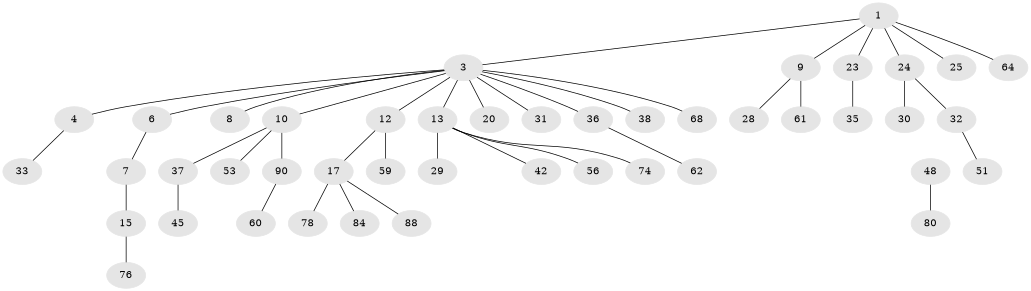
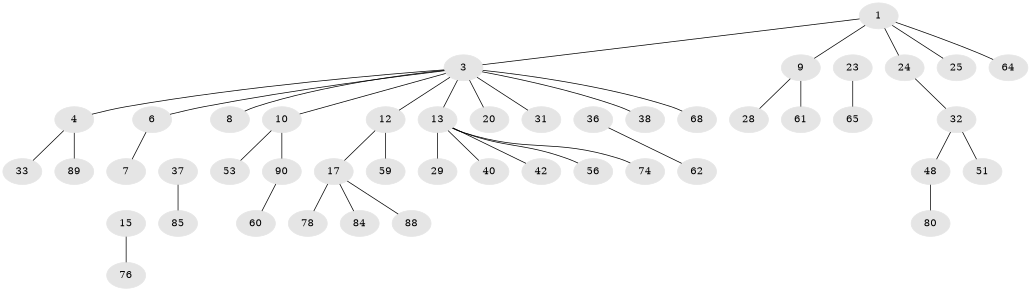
edge "1" -- "23": removed
edge "3" -- "36": removed
node "35": label "35" -> "65"
node "30": removed
edge "10" -- "37": removed
edge "32" -- "48": added
node "89": added
node "40": added
edge "7" -- "15": removed
node "45": label "45" -> "85"
